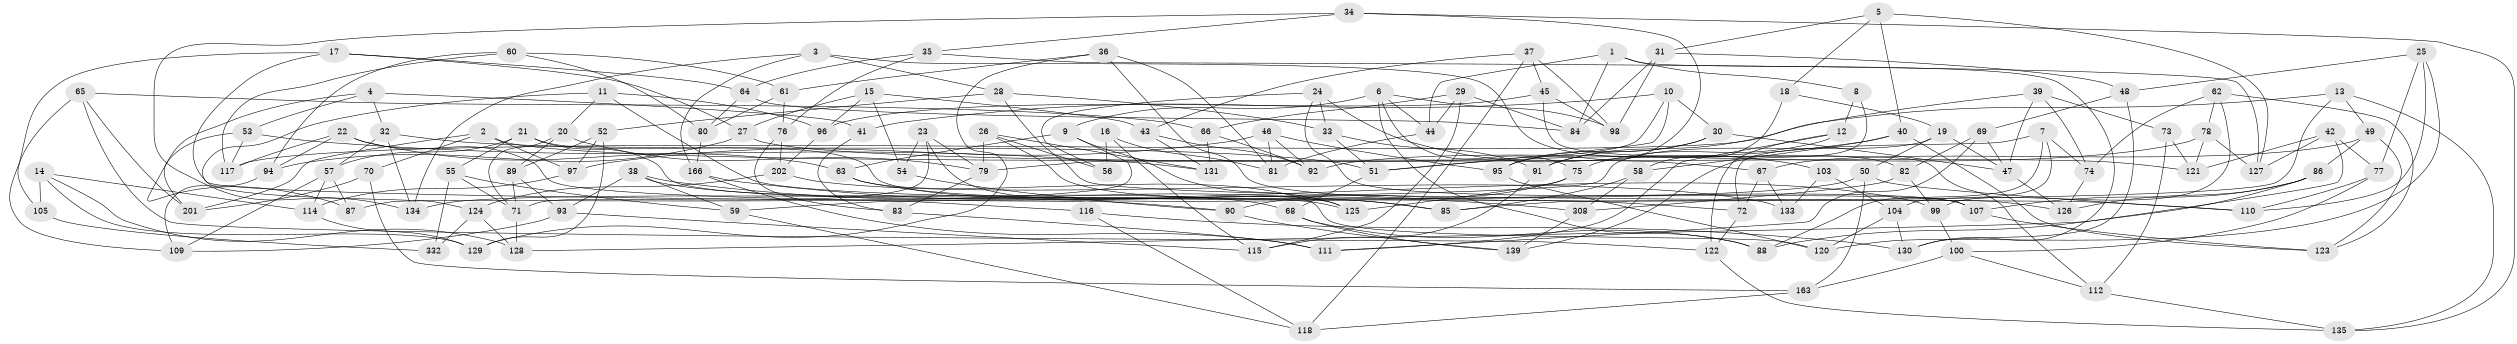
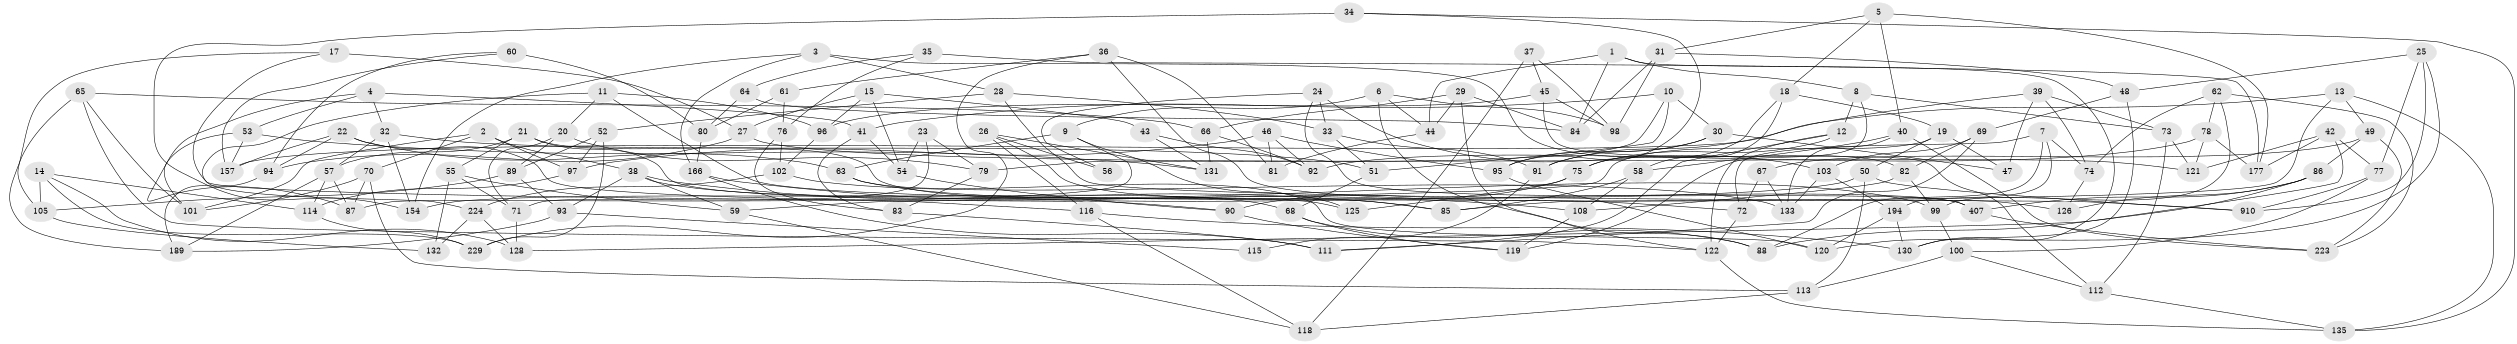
edge "34" -- "35": removed
edge "60" -- "61": removed
edge "17" -- "64": removed
edge "37" -- "43": removed
edge "8" -- "73": added
node "16": removed
edge "41" -- "54": added
edge "26" -- "79": now "26" -- "116"
edge "69" -- "47": now "69" -- "103"
edge "6" -- "75": now "18" -- "75"
edge "40" -- "51": now "40" -- "133"
edge "2" -- "67": now "2" -- "38"
node "117": label "117" -> "157"
node "202": label "202" -> "102"
node "127": label "127" -> "177"
edge "70" -- "87": added
edge "89" -- "71": now "89" -- "105"
edge "47" -- "126": removed
edge "23" -- "125": removed
node "201": label "201" -> "101"
node "134": label "134" -> "154"
node "124": label "124" -> "224"
edge "29" -- "115": now "29" -- "122"
node "308": label "308" -> "108"
node "104": label "104" -> "194"
node "107": label "107" -> "407"
node "110": label "110" -> "910"
node "109": label "109" -> "189"
node "332": label "332" -> "132"
node "129": label "129" -> "229"
node "139": label "139" -> "119"
node "123": label "123" -> "223"
node "163": label "163" -> "113"
